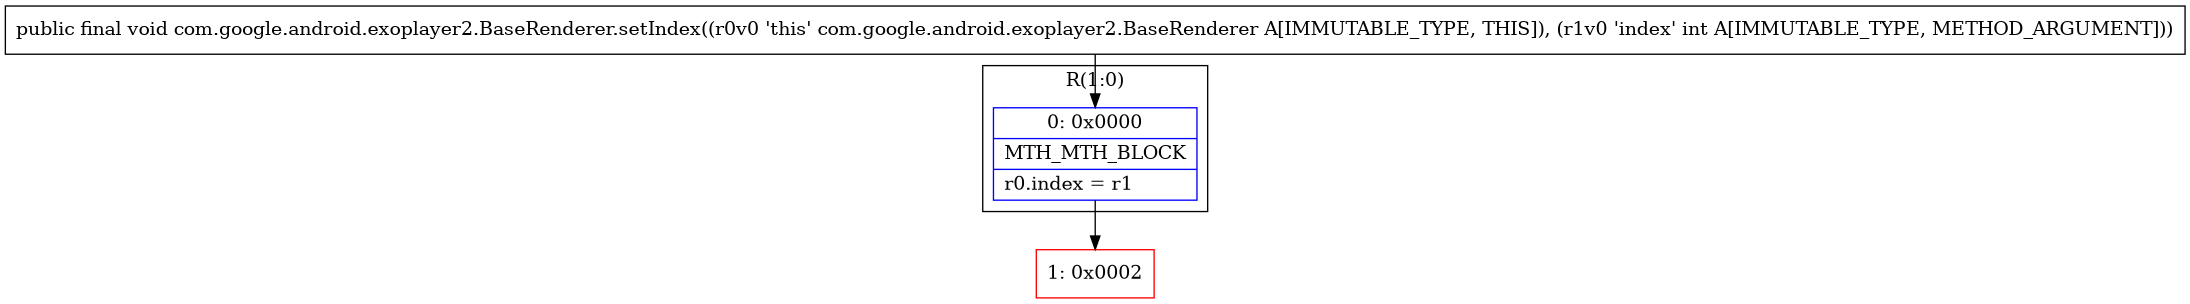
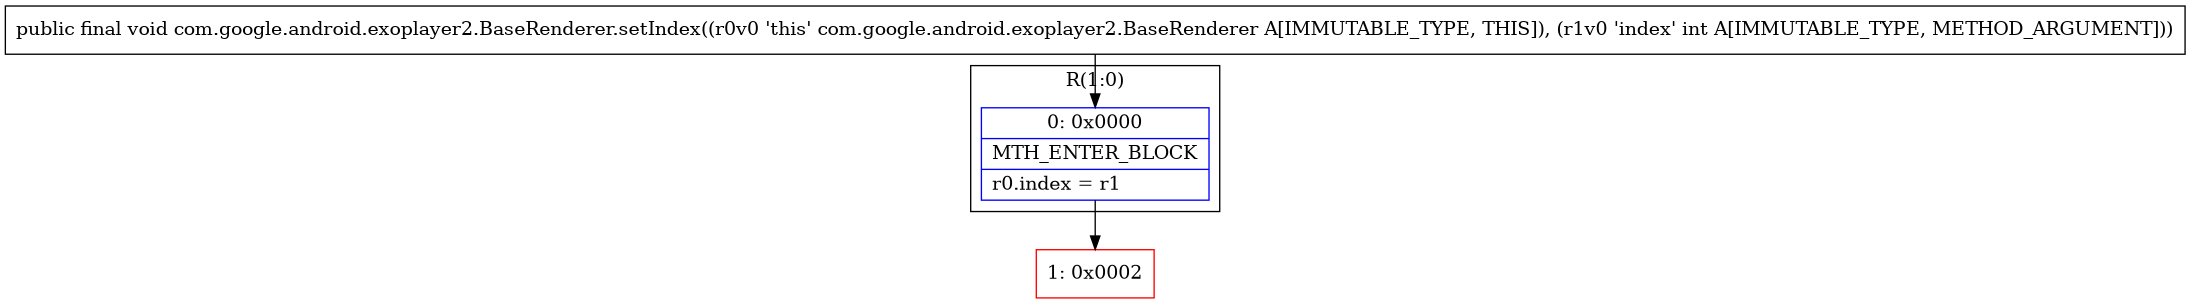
node "0: 0x0000": text "MTH_MTH_BLOCK" -> "MTH_ENTER_BLOCK"
